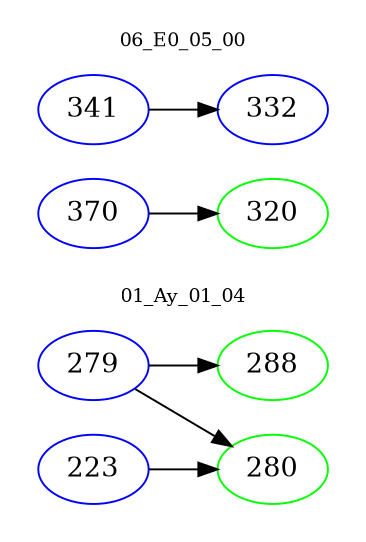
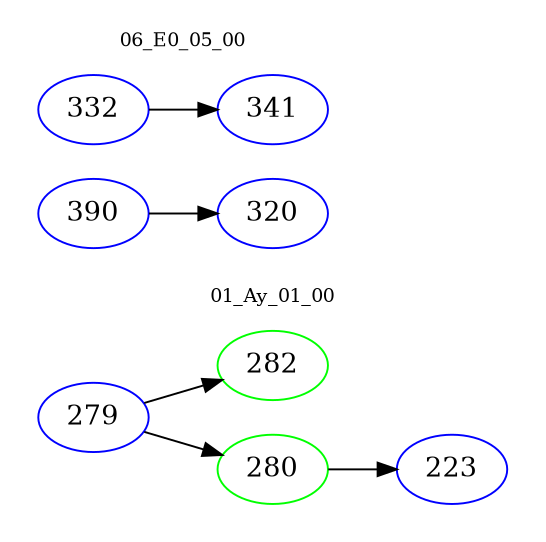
edge "341" -> "332": reversed
node "370": label "370" -> "390"
node "320": color green -> blue
cluster "01_Ay_01_04": label "01_Ay_01_04" -> "01_Ay_01_00"
node "288": label "288" -> "282"
edge "223" -> "280": reversed
